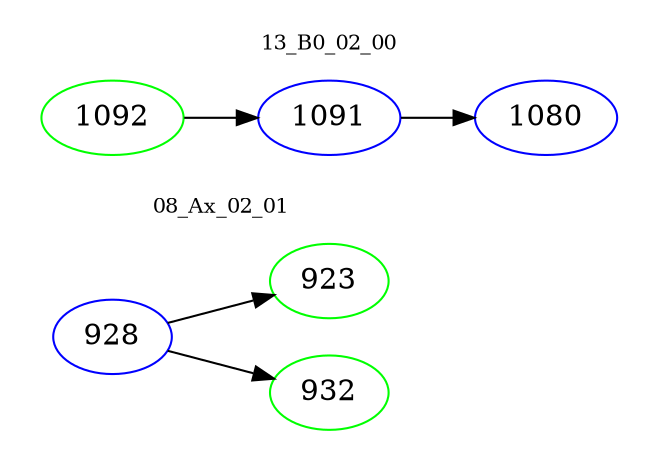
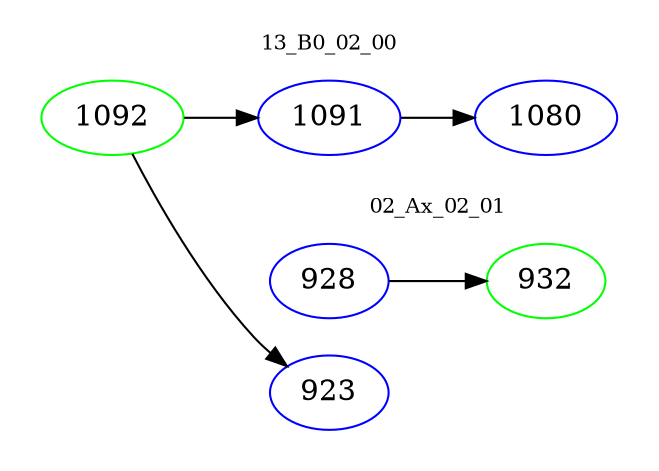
cluster "08_Ax_02_01": label "08_Ax_02_01" -> "02_Ax_02_01"
node "923": color green -> blue
edge "928" -> "923": now "1092" -> "923"
